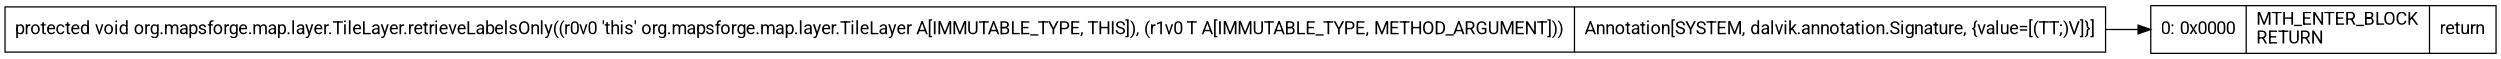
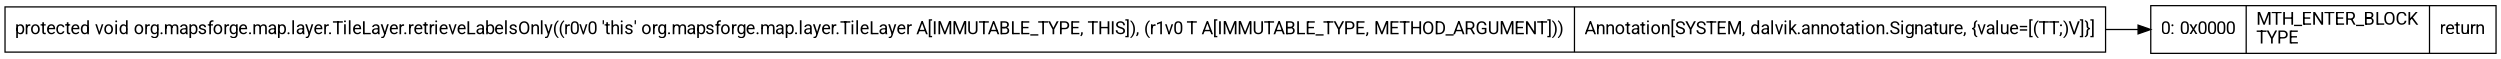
node "0: 0x0000": text "RETURN" -> "TYPE"
